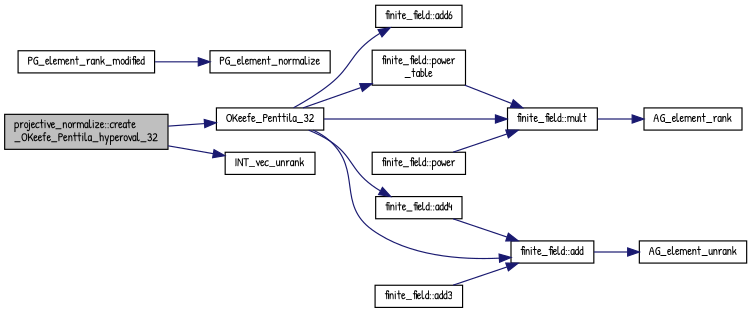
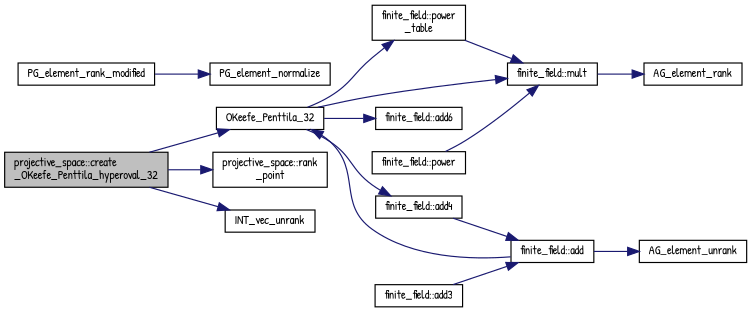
node "projective_normalize::create _OKeefe_Penttila_hyperoval_32": label "projective_normalize::create _OKeefe_Penttila_hyperoval_32" -> "projective_space::create _OKeefe_Penttila_hyperoval_32"
node "projective_space::rank _point": added
edge "OKeefe_Penttila_32" -> "finite_field::add": reversed
